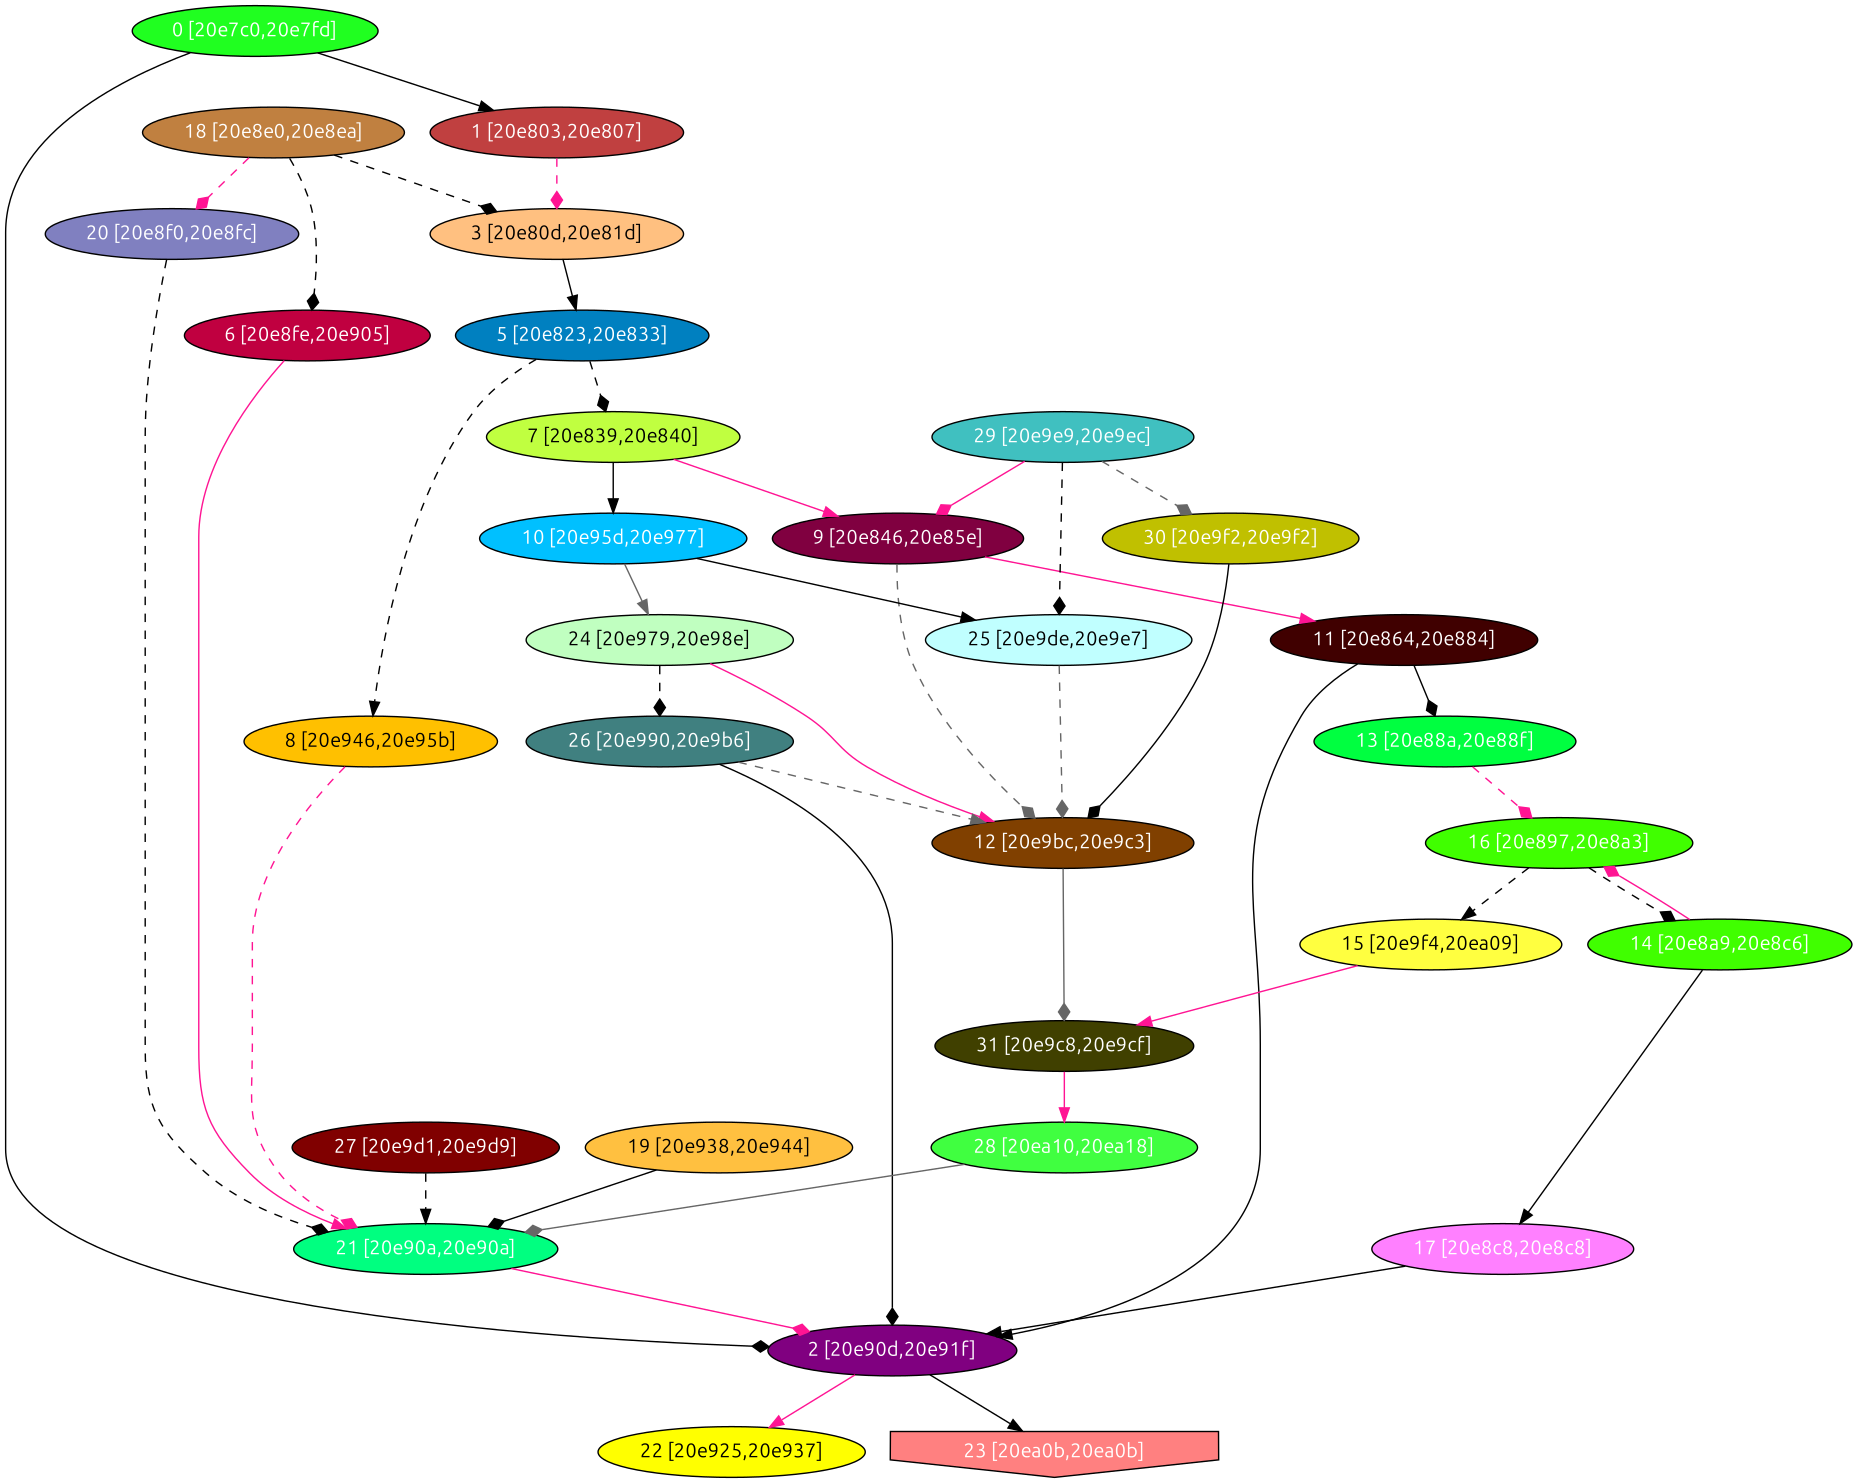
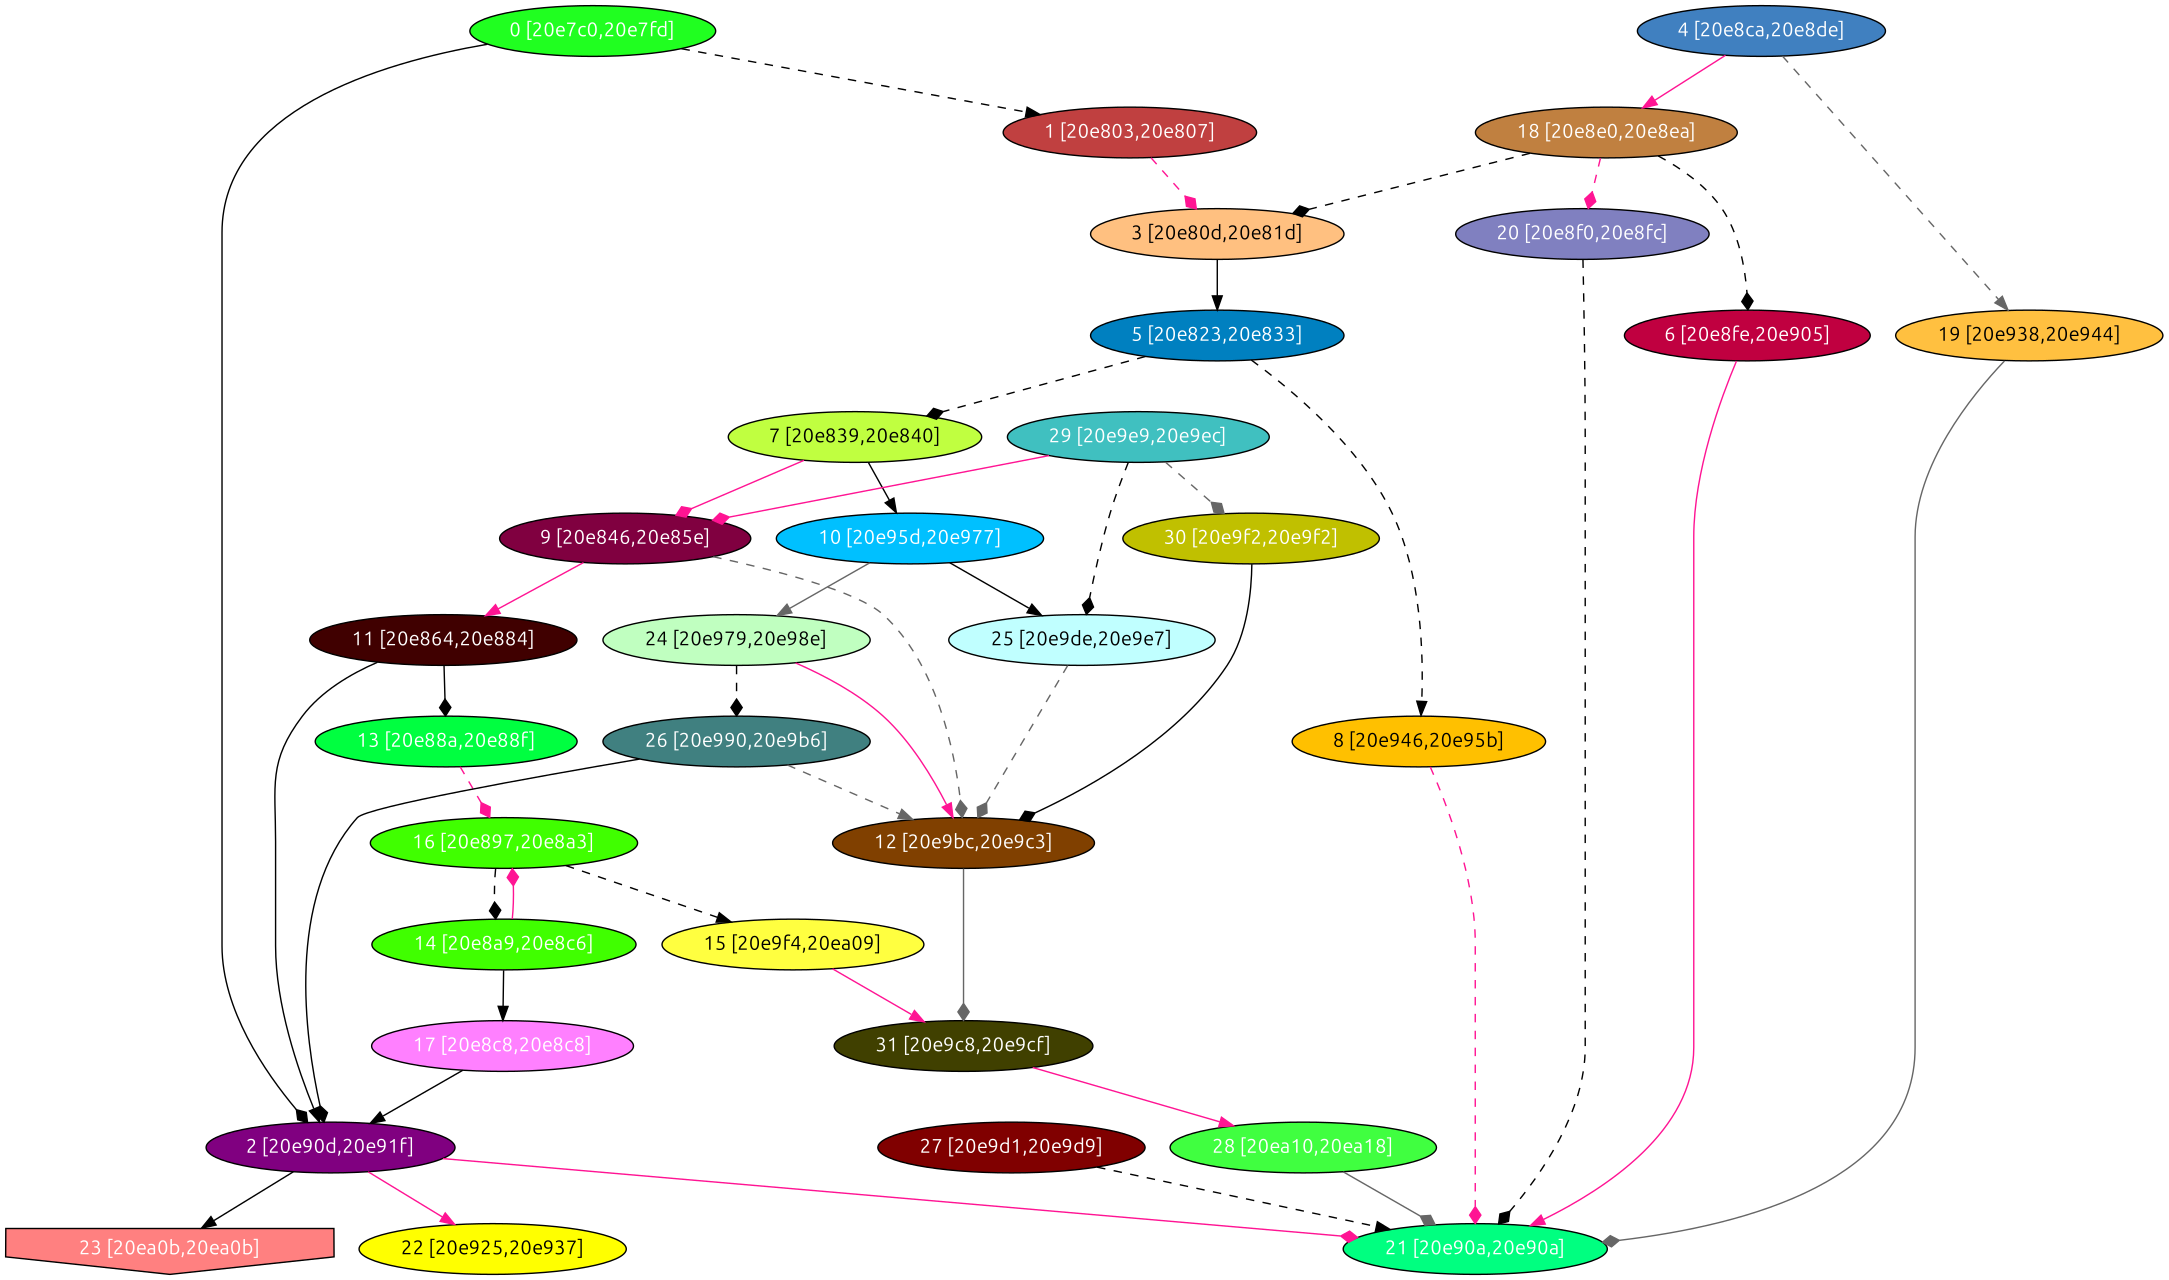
node "4 [20e8ca,20e8de]": added
edge "0 [20e7c0,20e7fd]" -> "1 [20e803,20e807]": style solid -> dashed
edge "7 [20e839,20e840]" -> "9 [20e846,20e85e]": arrowhead normal -> diamond
edge "19 [20e938,20e944]" -> "21 [20e90a,20e90a]": color black -> gray40
edge "21 [20e90a,20e90a]" -> "2 [20e90d,20e91f]": reversed
